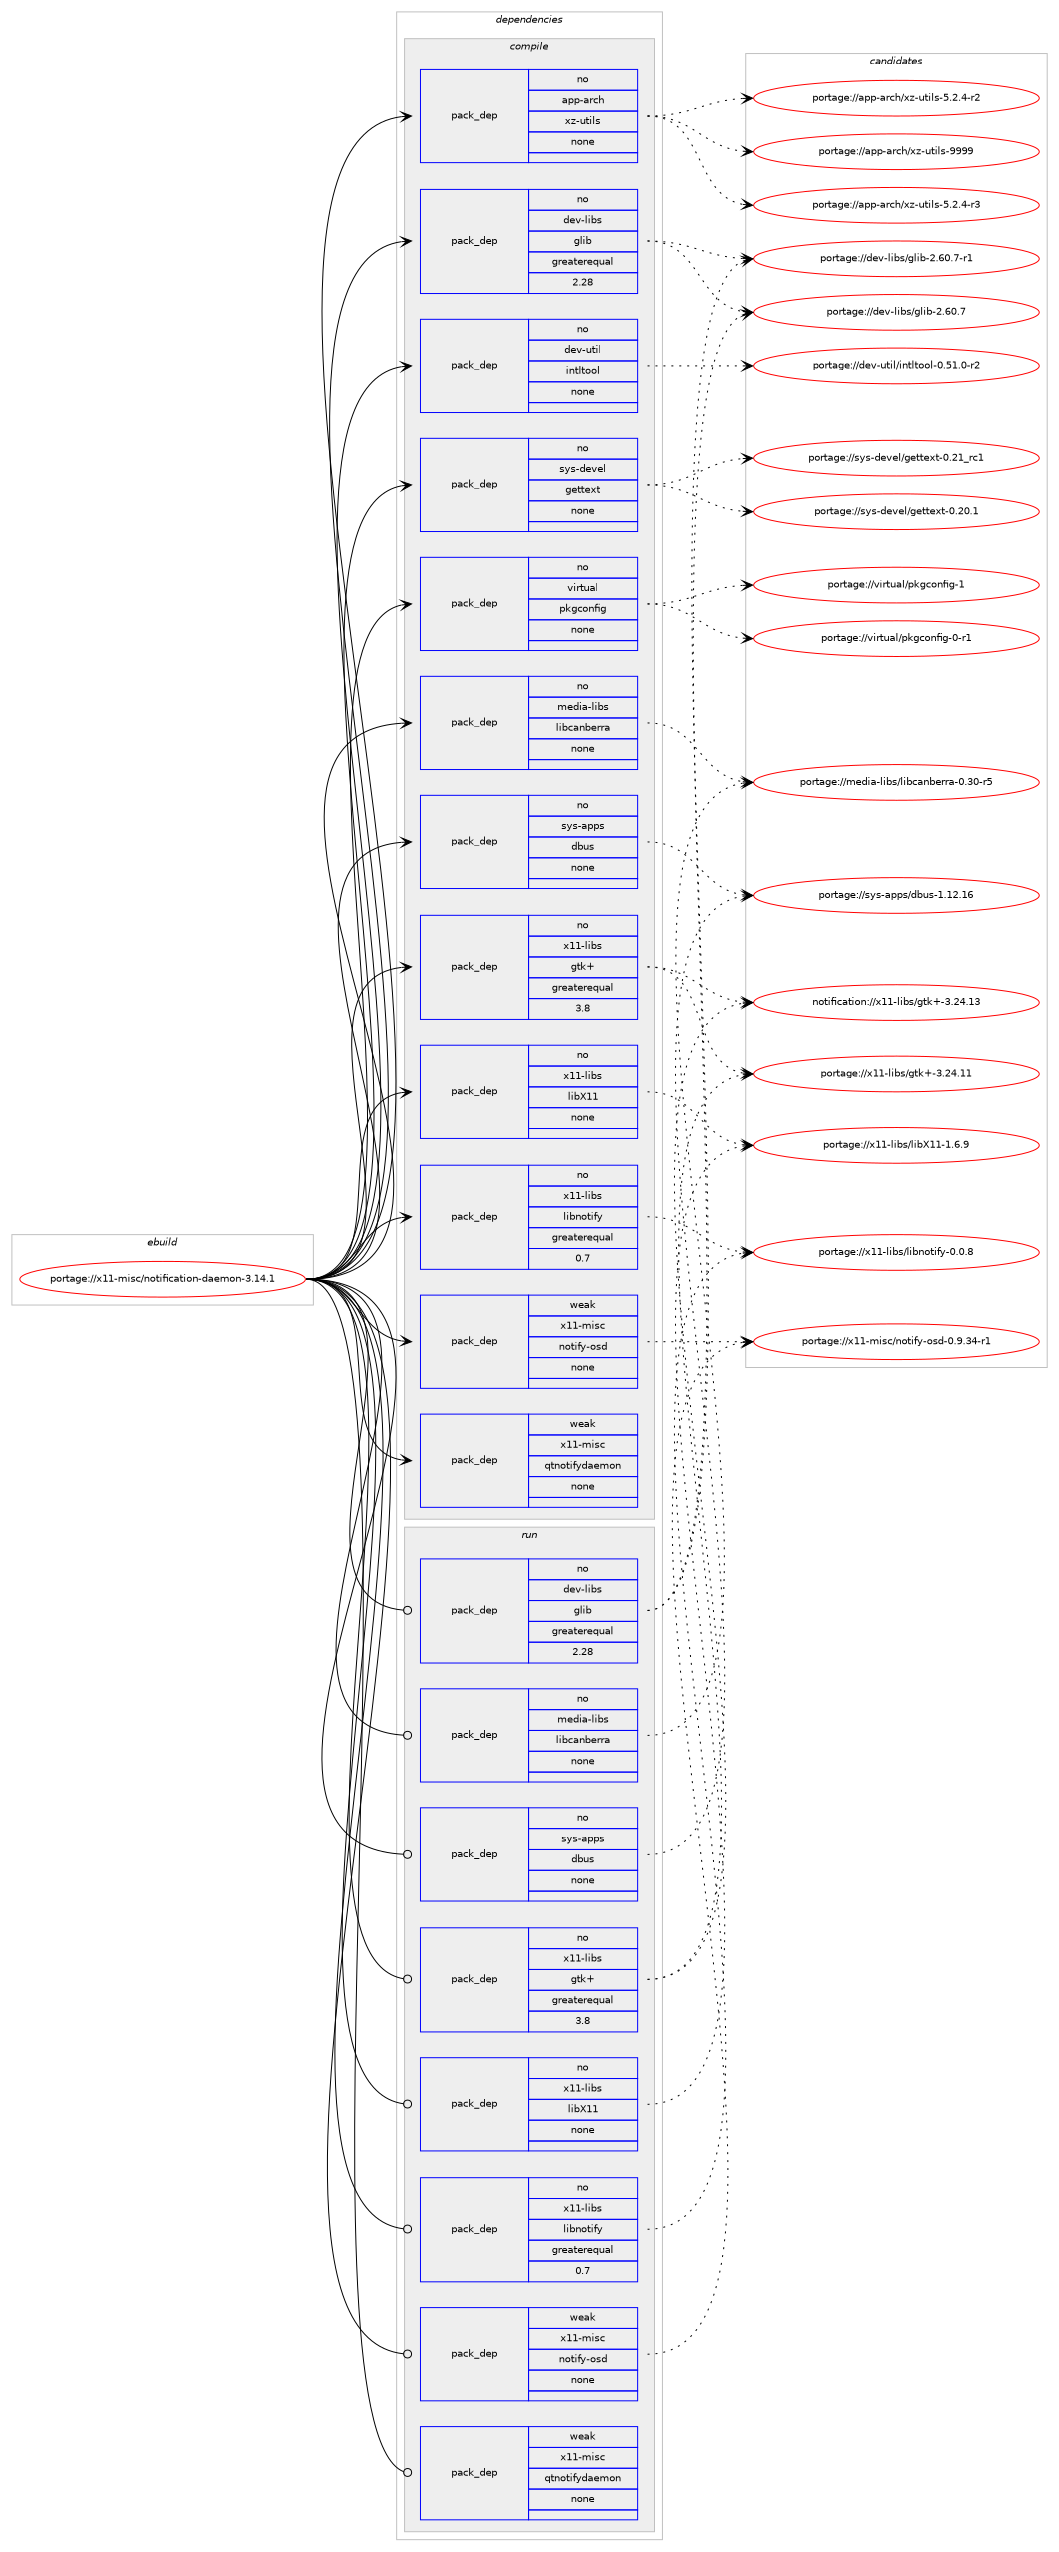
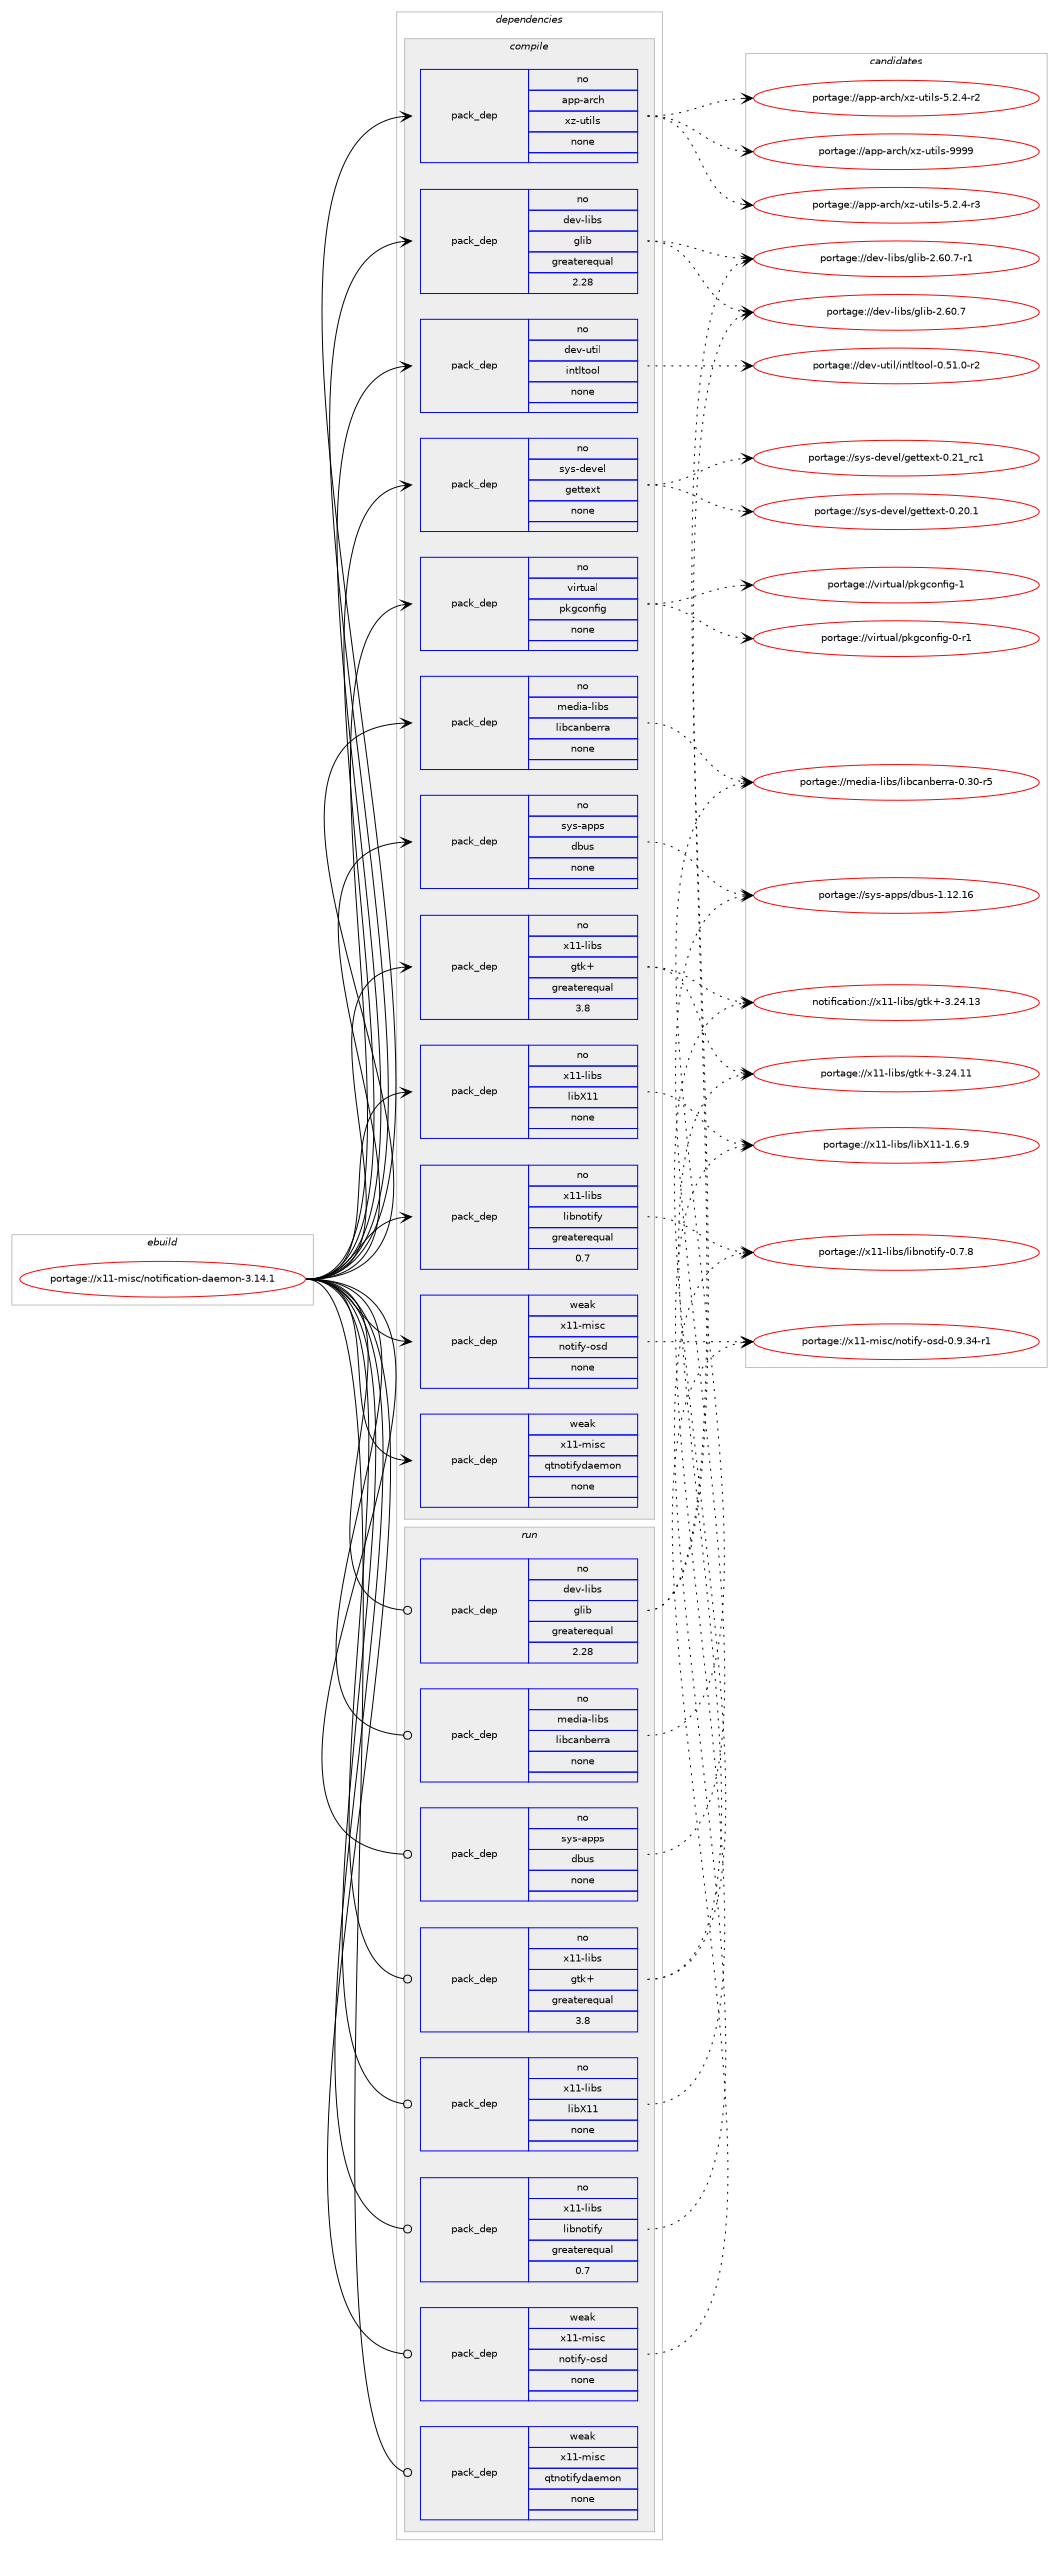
node "portage://x11-libs/libnotify-0.0.8": label "portage://x11-libs/libnotify-0.0.8" -> "portage://x11-libs/libnotify-0.7.8"
